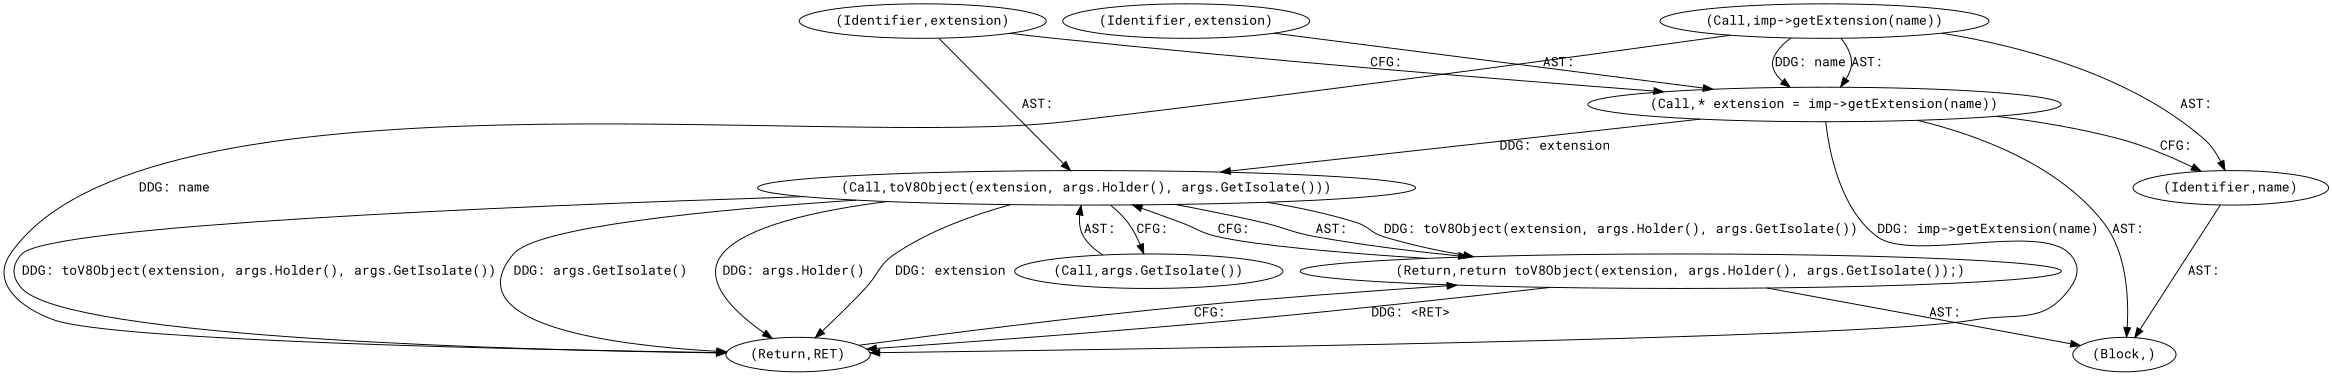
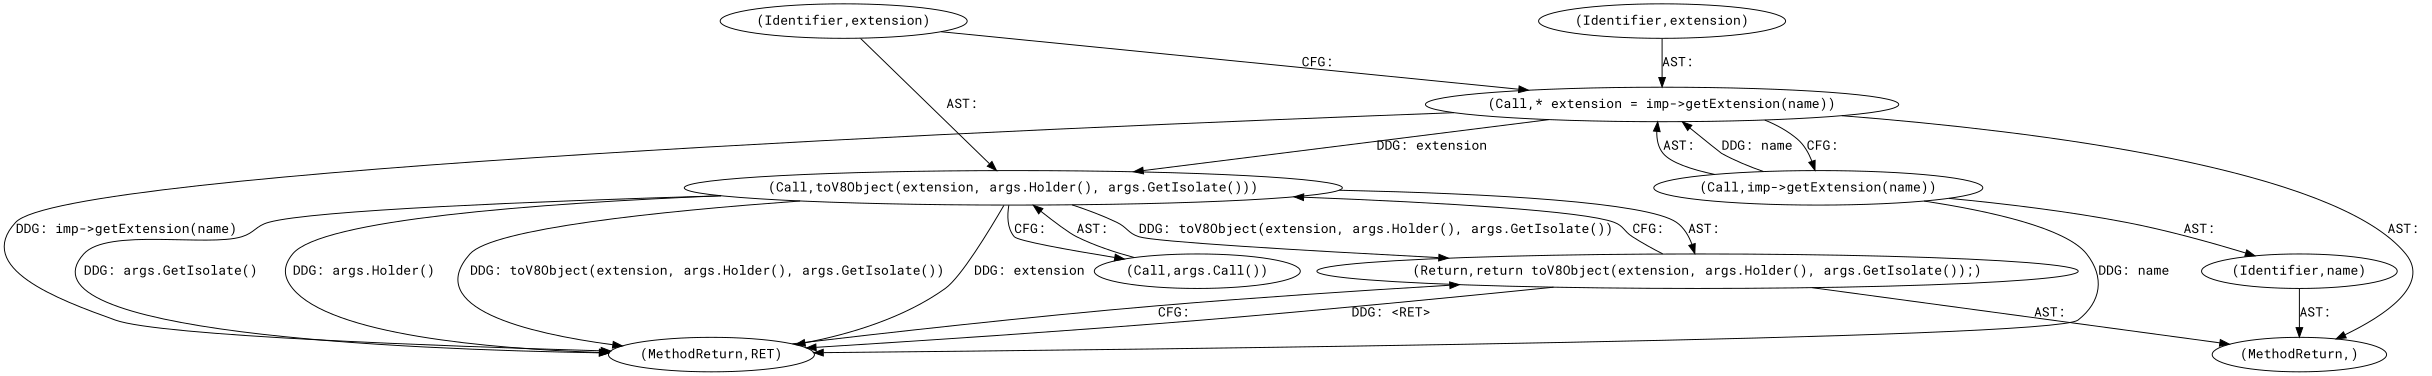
edge "(Call,* extension = imp->getExtension(name))" -> "(Identifier,name)": now "(Call,* extension = imp->getExtension(name))" -> "(Call,imp->getExtension(name))"
node "(Call,args.GetIsolate())": label "(Call,args.GetIsolate())" -> "(Call,args.Call())"
node "(Return,RET)": label "(Return,RET)" -> "(MethodReturn,RET)"
node "(Block,)": label "(Block,)" -> "(MethodReturn,)"
